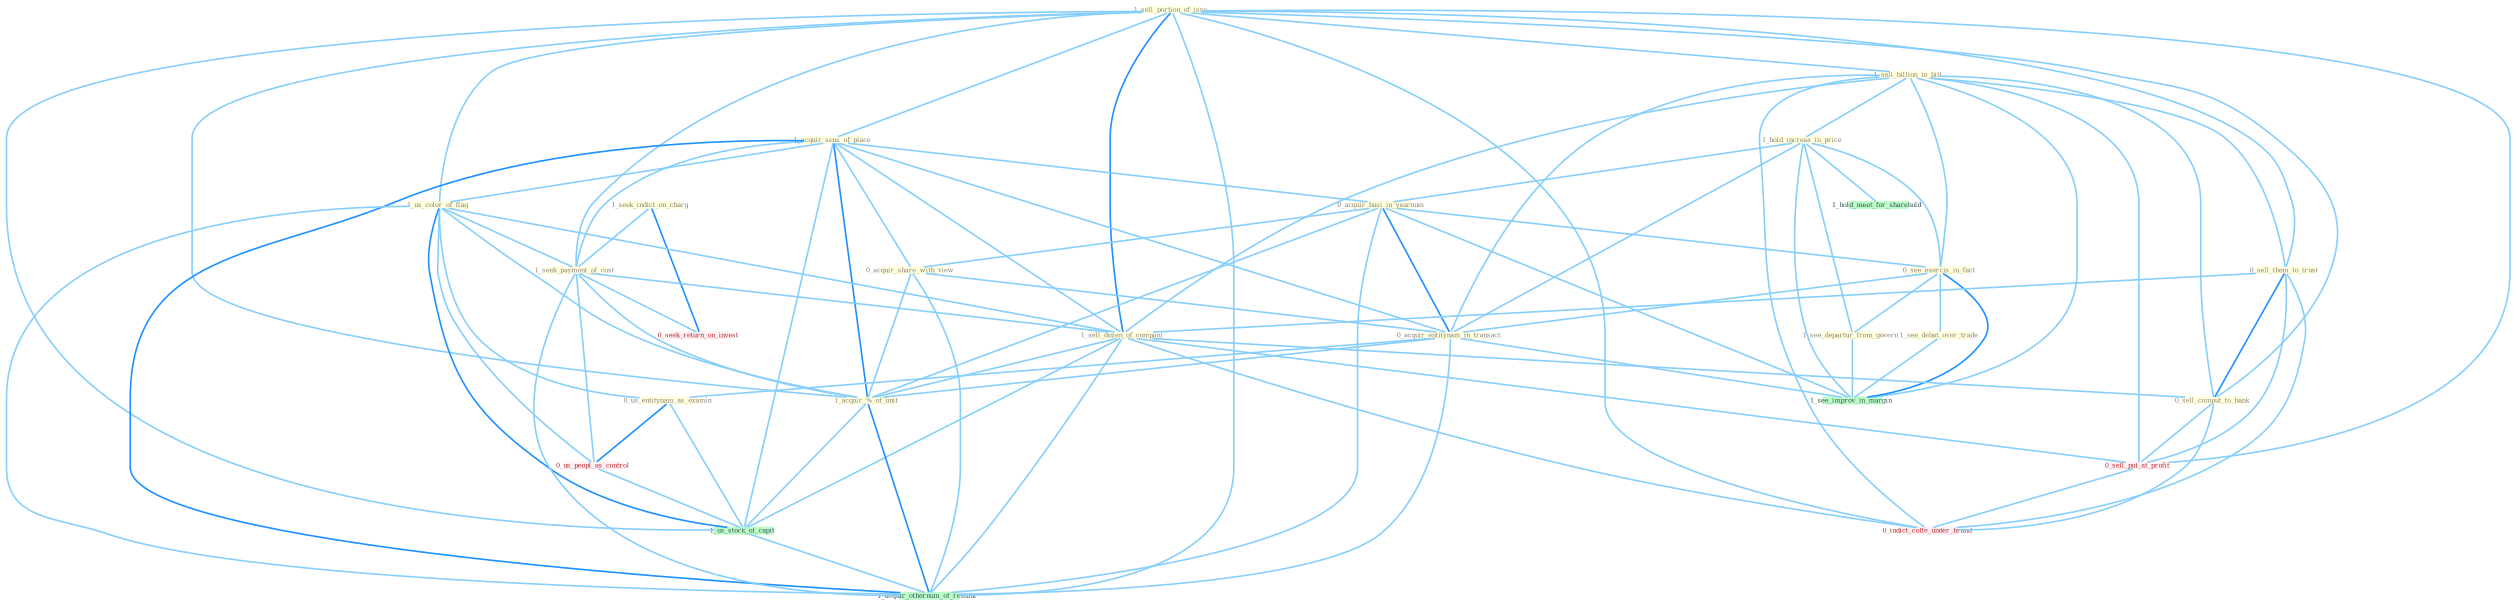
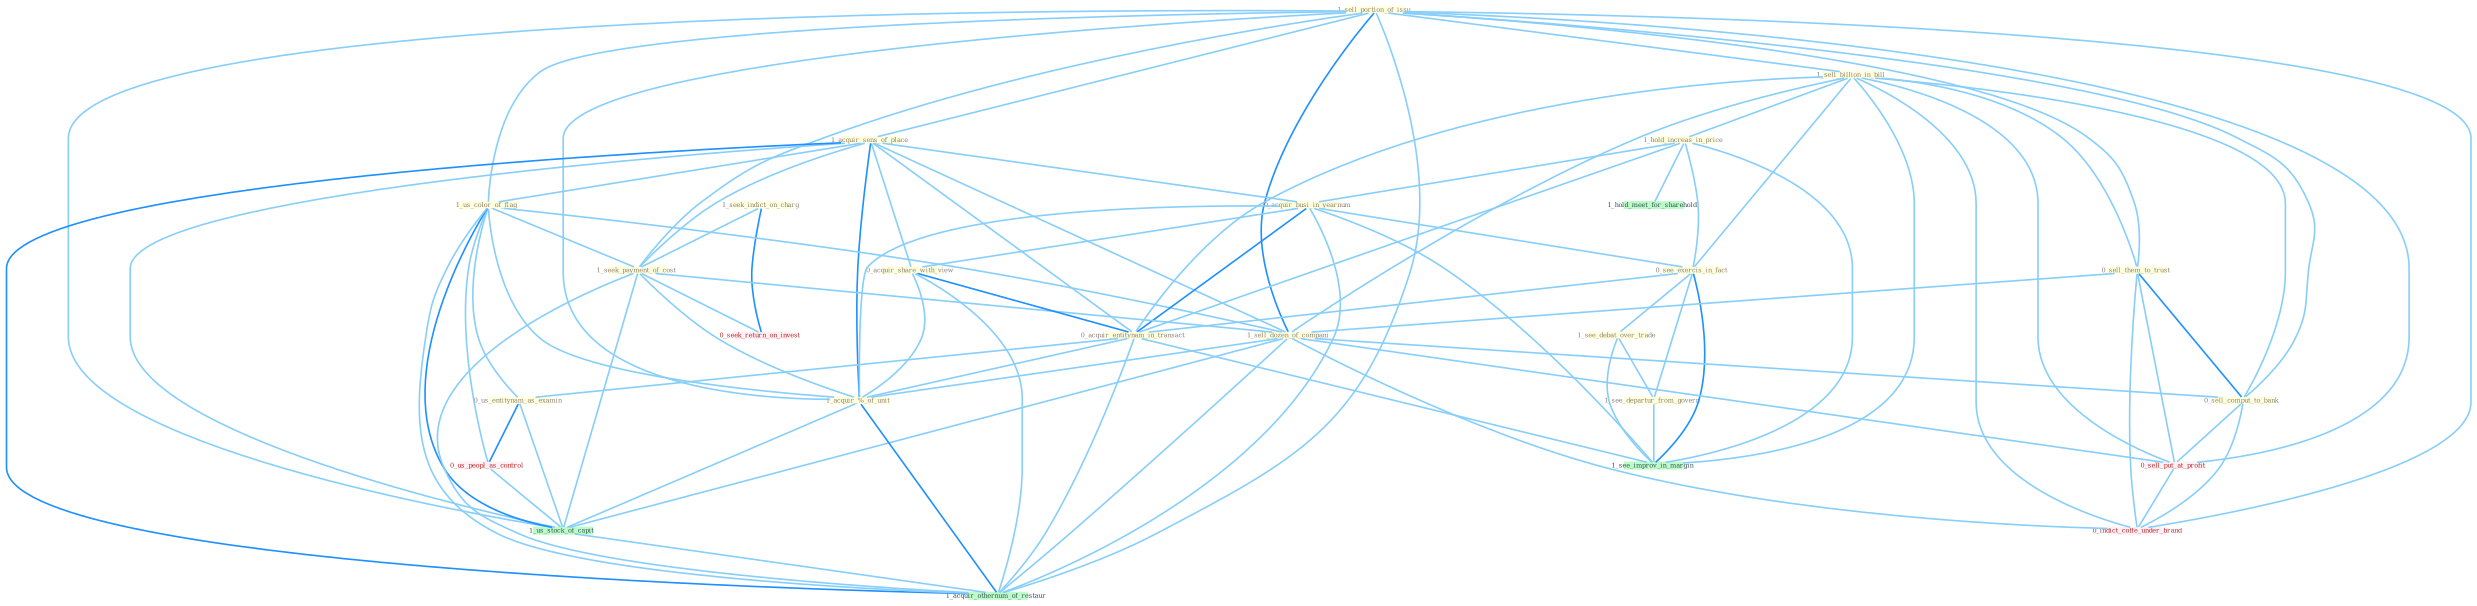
edge "1_hold_increas_in_price" -- "1_see_departur_from_govern": now "1_see_debat_over_trade" -- "1_see_departur_from_govern"
edge "0_acquir_share_with_view" -- "0_acquir_entitynam_in_transact": color #87cefa -> #1e90ff
edge "1_seek_payment_of_cost" -- "0_us_peopl_as_control": now "1_seek_payment_of_cost" -- "1_us_stock_of_capit"
